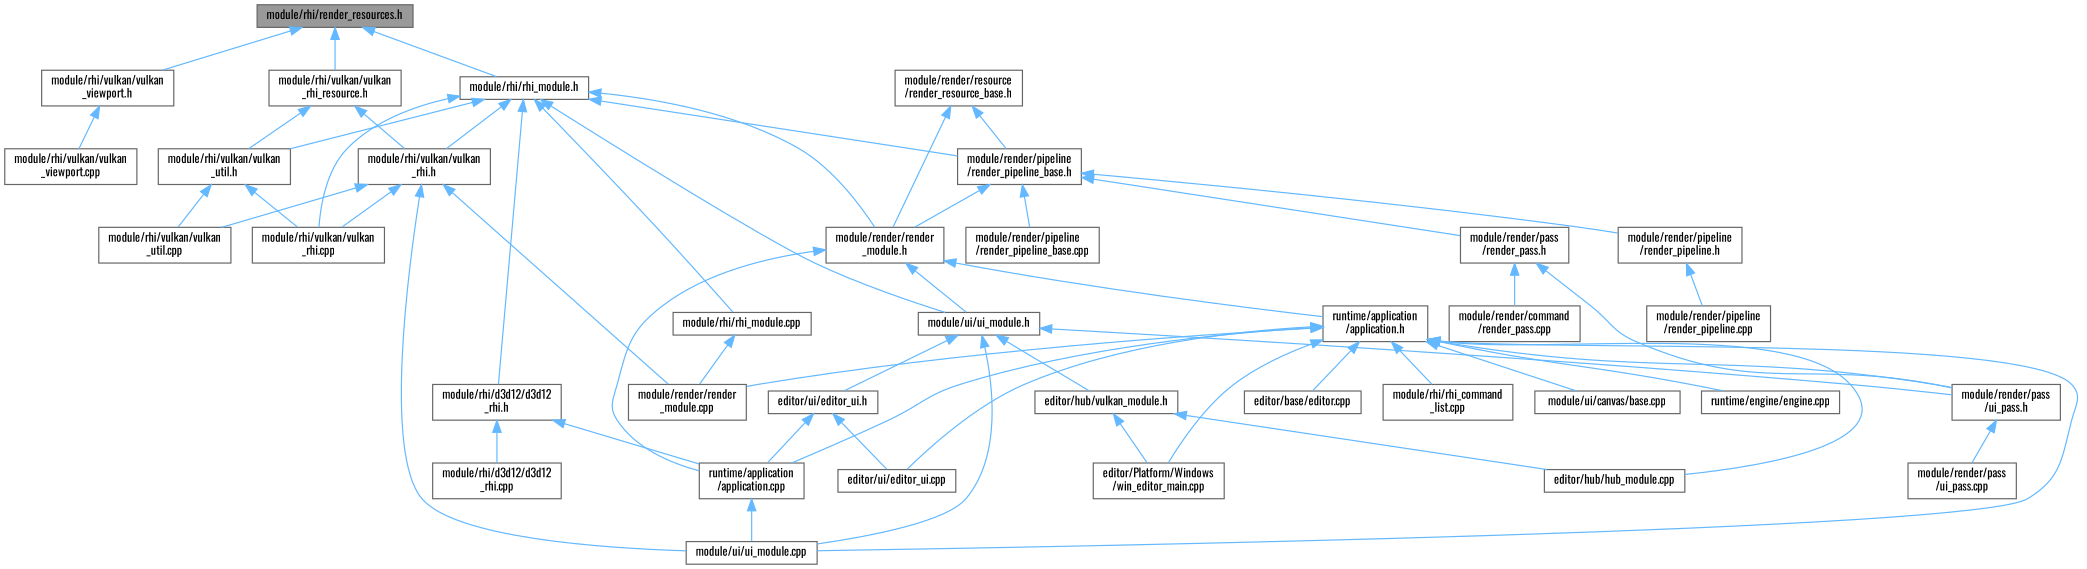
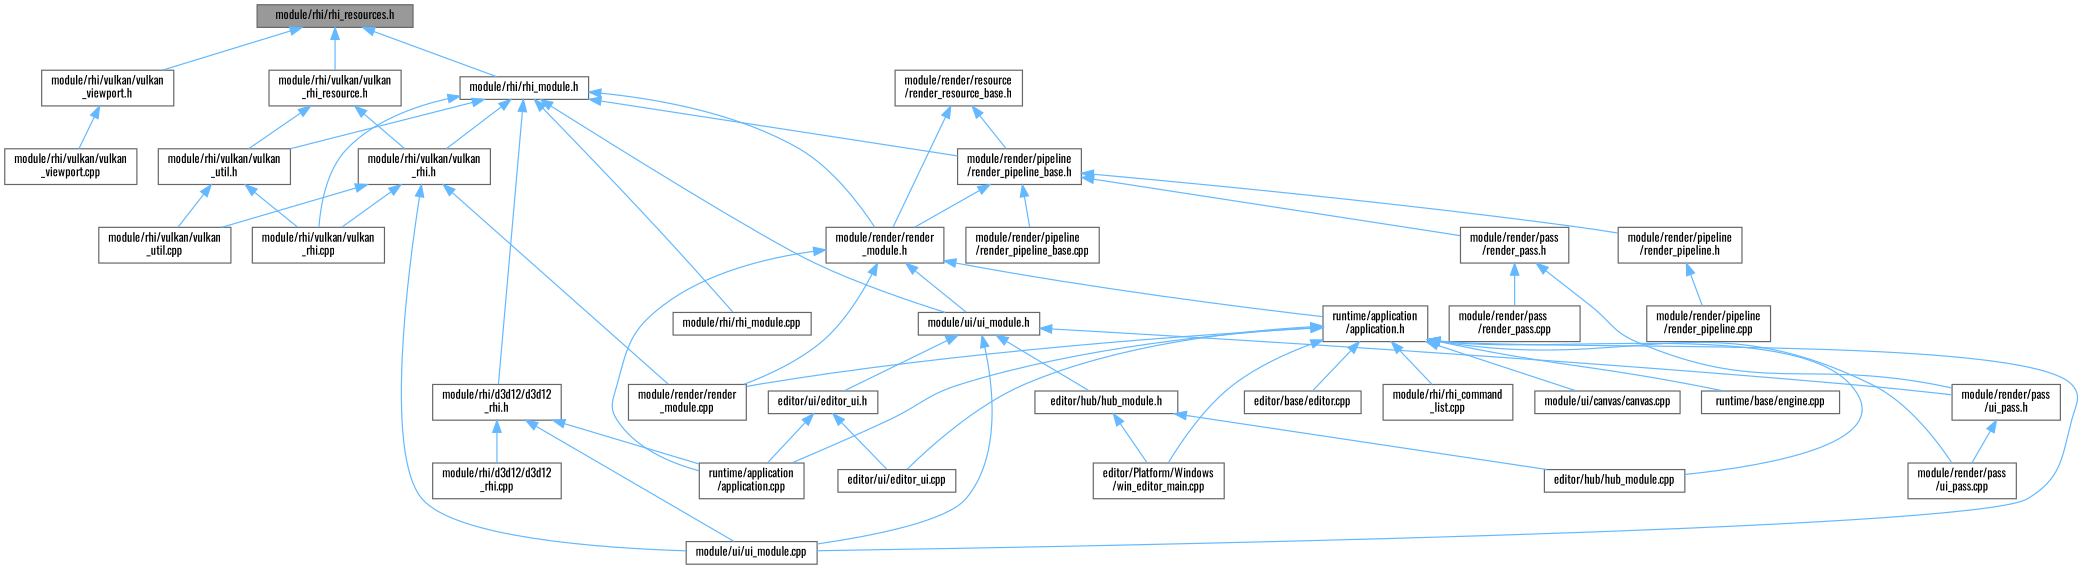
node "module/rhi/render_resources.h": label "module/rhi/render_resources.h" -> "module/rhi/rhi_resources.h"
node "module/render/command /render_pass.cpp": label "module/render/command /render_pass.cpp" -> "module/render/pass /render_pass.cpp"
edge "module/render/render _module.cpp" -> "module/rhi/rhi_module.cpp": now "module/render/render _module.cpp" -> "module/render/render _module.h"
edge "module/render/pass /ui_pass.h" -> "runtime/application /application.h": now "module/render/pass /ui_pass.cpp" -> "runtime/application /application.h"
node "editor/hub/vulkan_module.h": label "editor/hub/vulkan_module.h" -> "editor/hub/hub_module.h"
node "module/ui/canvas/base.cpp": label "module/ui/canvas/base.cpp" -> "module/ui/canvas/canvas.cpp"
node "runtime/engine/engine.cpp": label "runtime/engine/engine.cpp" -> "runtime/base/engine.cpp"
edge "module/ui/ui_module.cpp" -> "runtime/application /application.cpp": now "module/ui/ui_module.cpp" -> "module/rhi/d3d12/d3d12 _rhi.h"
